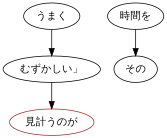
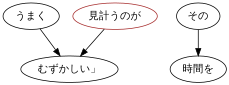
edge "時間を" -> "その": reversed
edge "むずかしい」" -> "見計うのが": reversed
